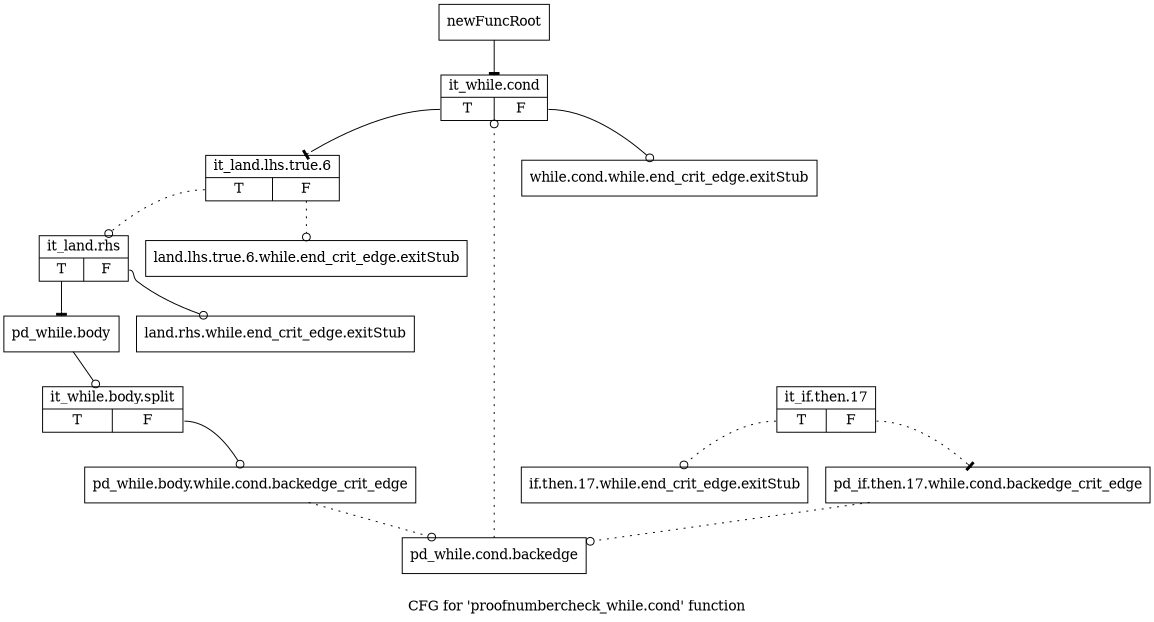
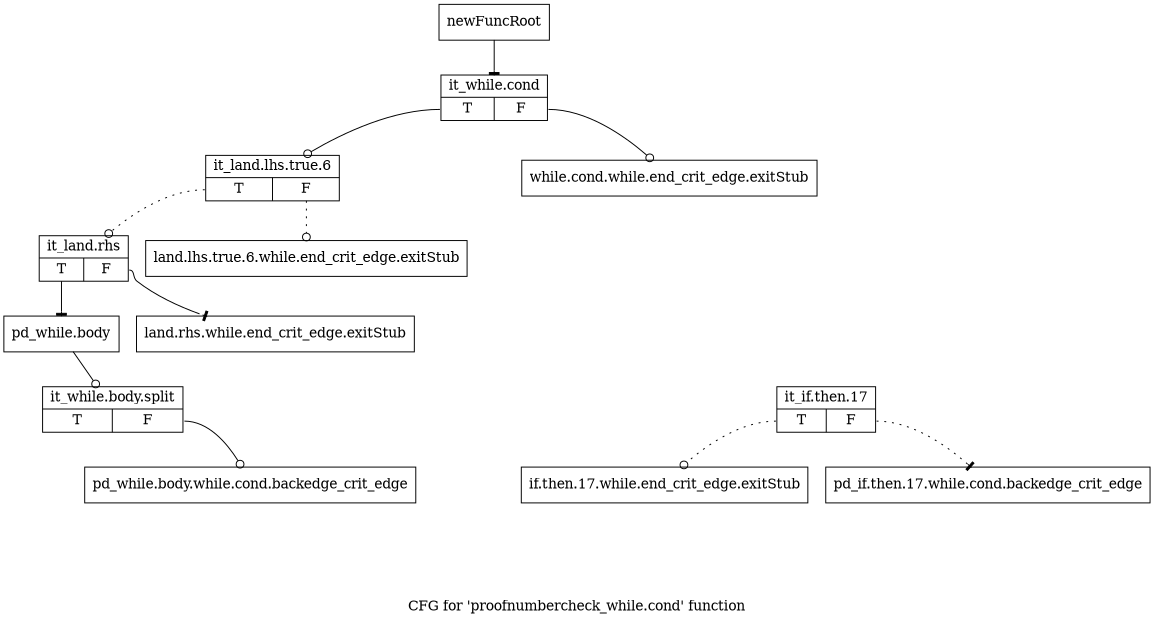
edge "it_while.cond" -> "it_land.lhs.true.6": arrowhead tee -> odot
edge "it_land.rhs" -> "land.rhs.while.end_crit_edge.exitStub": arrowhead odot -> tee
node "pd_while.cond.backedge": removed
